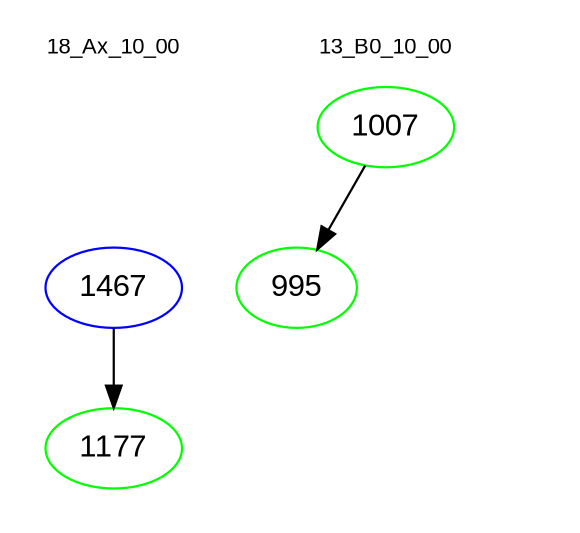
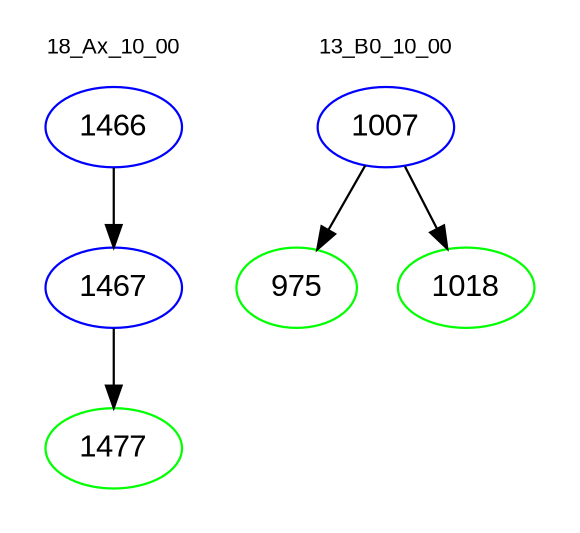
node "1466": added
node "1007": color green -> blue
node "995": label "995" -> "975"
node "1018": added
node "1177": label "1177" -> "1477"
